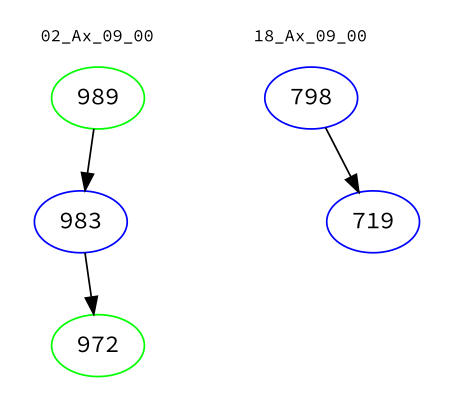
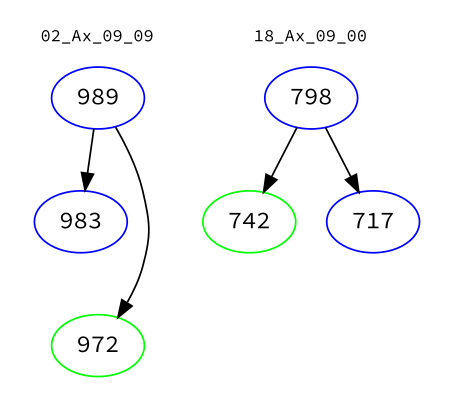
cluster "02_Ax_09_00": label "02_Ax_09_00" -> "02_Ax_09_09"
node "989": color green -> blue
node "742": added
node "719": label "719" -> "717"
edge "983" -> "972": now "989" -> "972"
